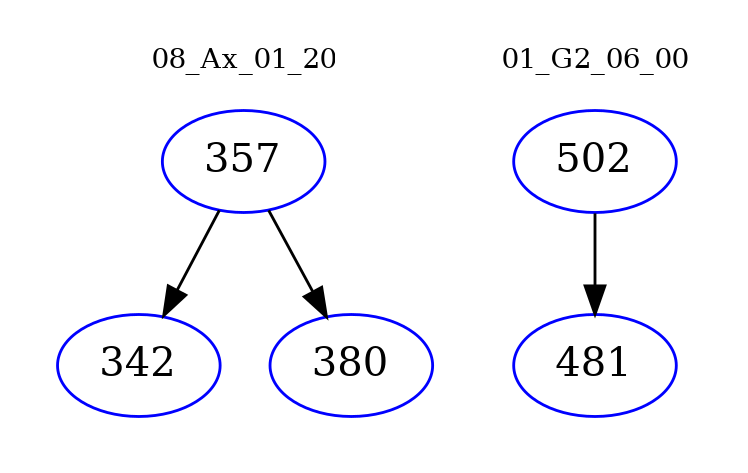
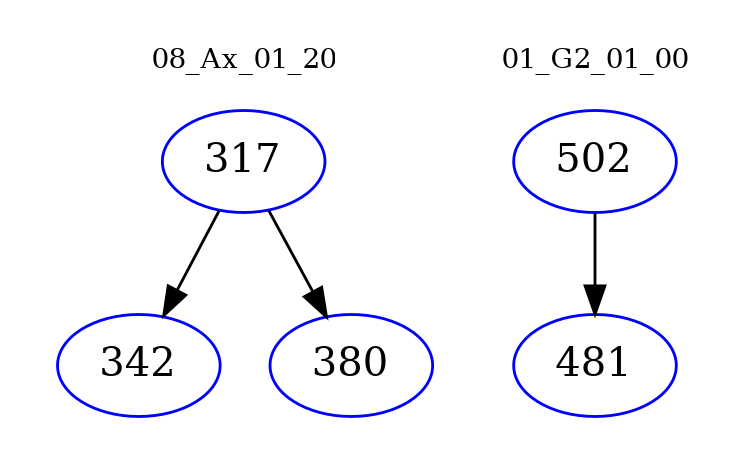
cluster "01_G2_06_00": label "01_G2_06_00" -> "01_G2_01_00"
node "357": label "357" -> "317"
